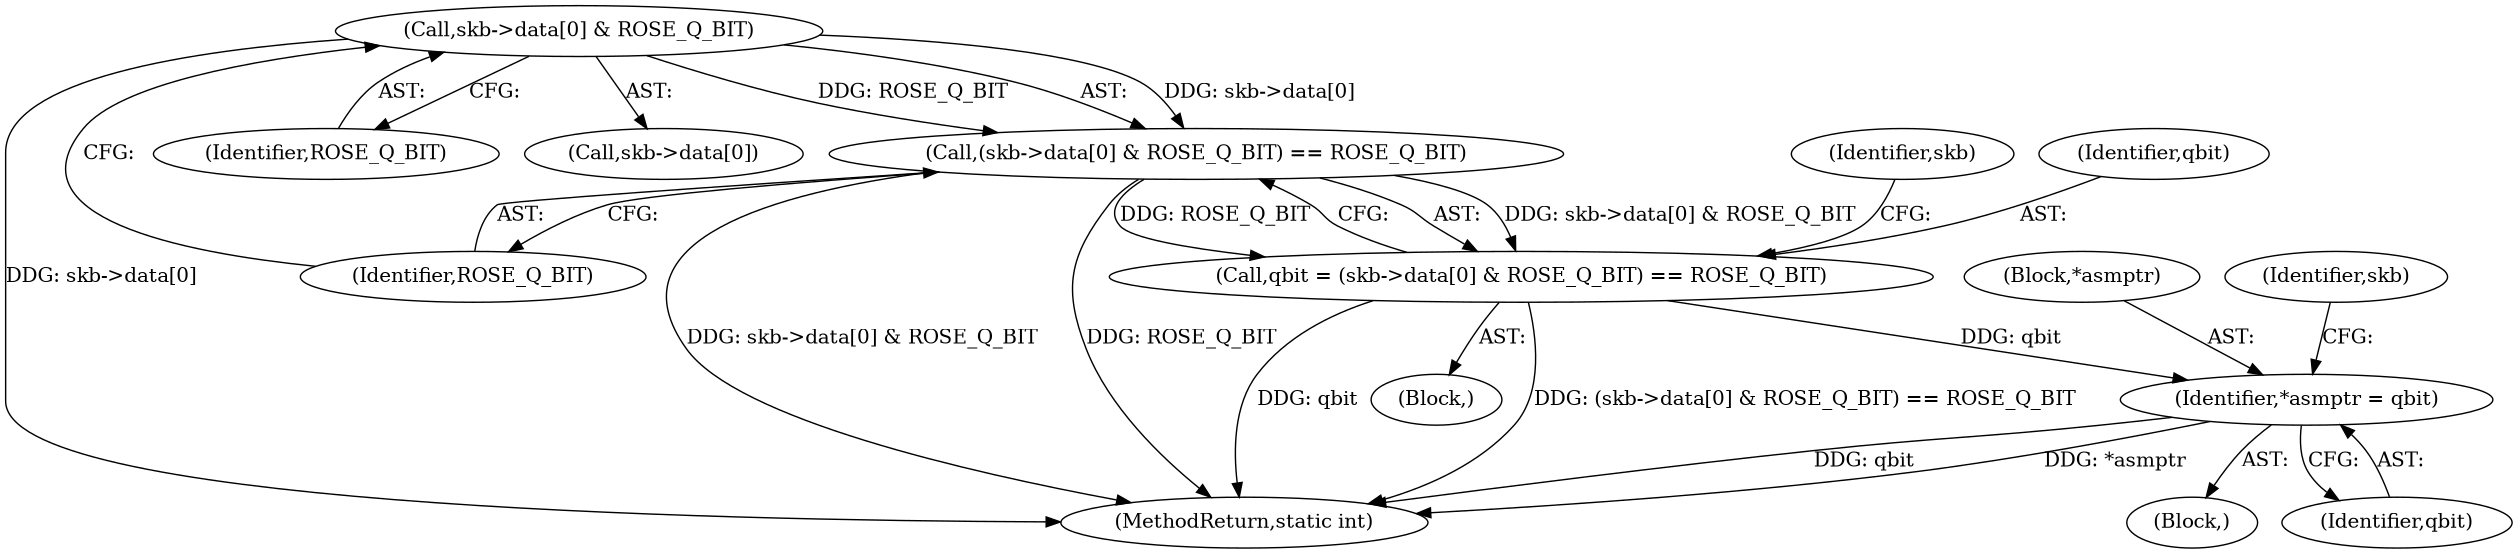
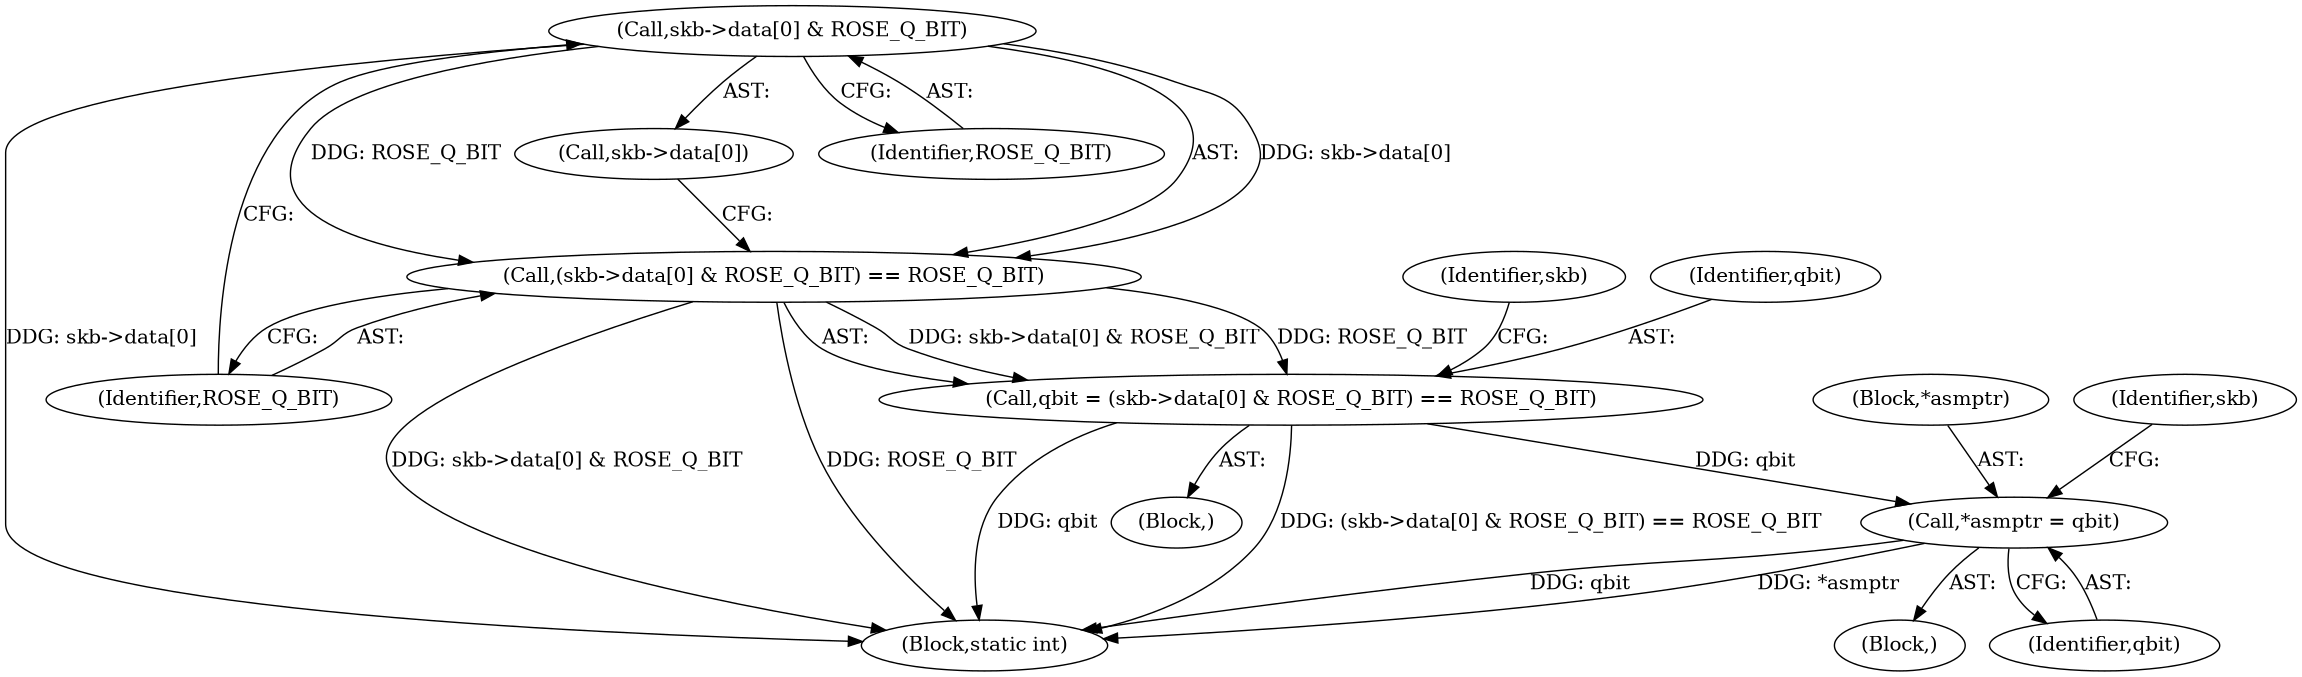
edge "(Call,qbit = (skb->data[0] & ROSE_Q_BIT) == ROSE_Q_BIT)" -> "(Call,(skb->data[0] & ROSE_Q_BIT) == ROSE_Q_BIT)": now "(Call,skb->data[0])" -> "(Call,(skb->data[0] & ROSE_Q_BIT) == ROSE_Q_BIT)"
node "(Identifier,*asmptr = qbit)": label "(Identifier,*asmptr = qbit)" -> "(Call,*asmptr = qbit)"
node "(MethodReturn,static int)": label "(MethodReturn,static int)" -> "(Block,static int)"
